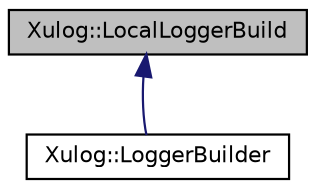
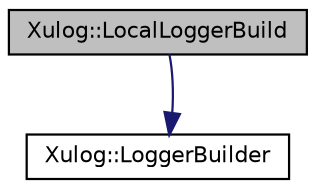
edge "Xulog::LoggerBuilder" -> "Xulog::LocalLoggerBuild": reversed
